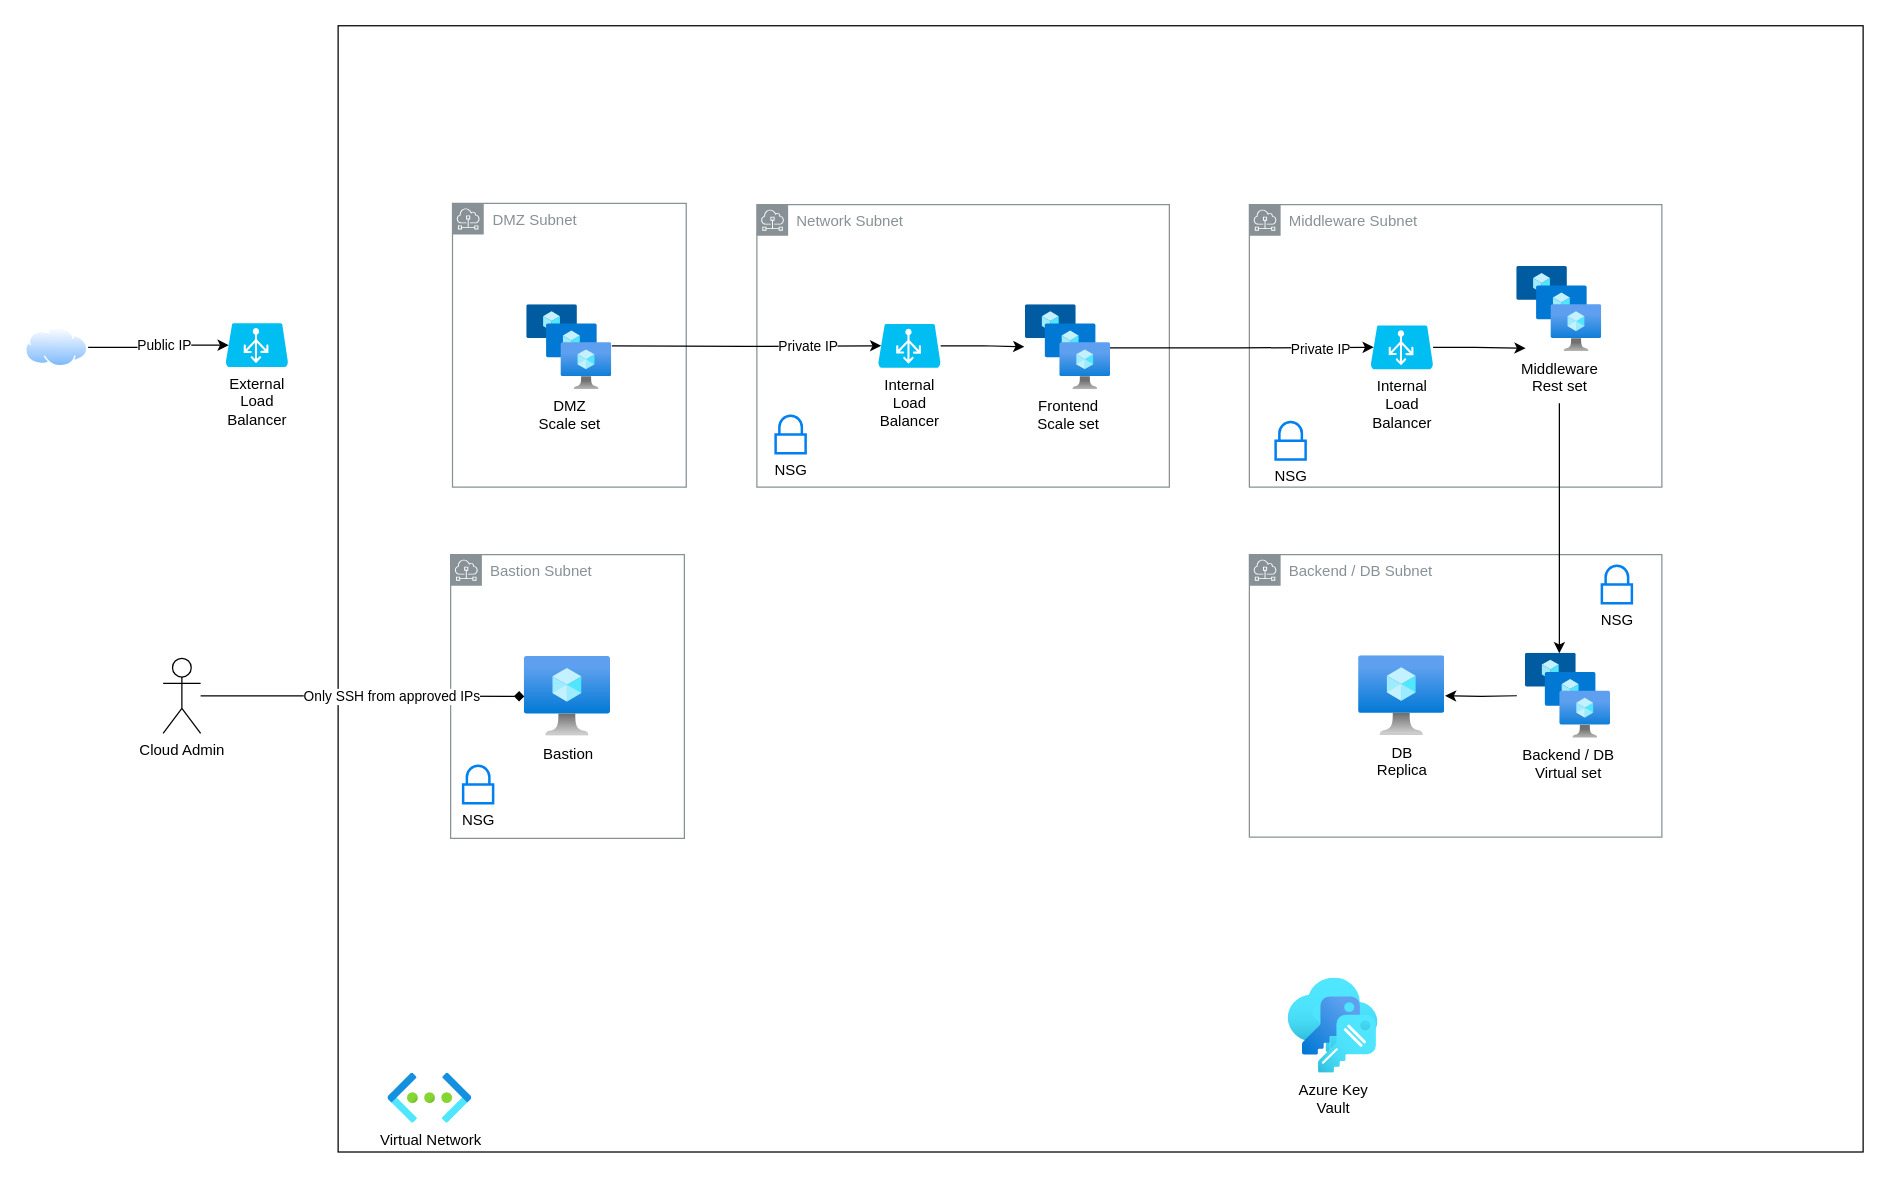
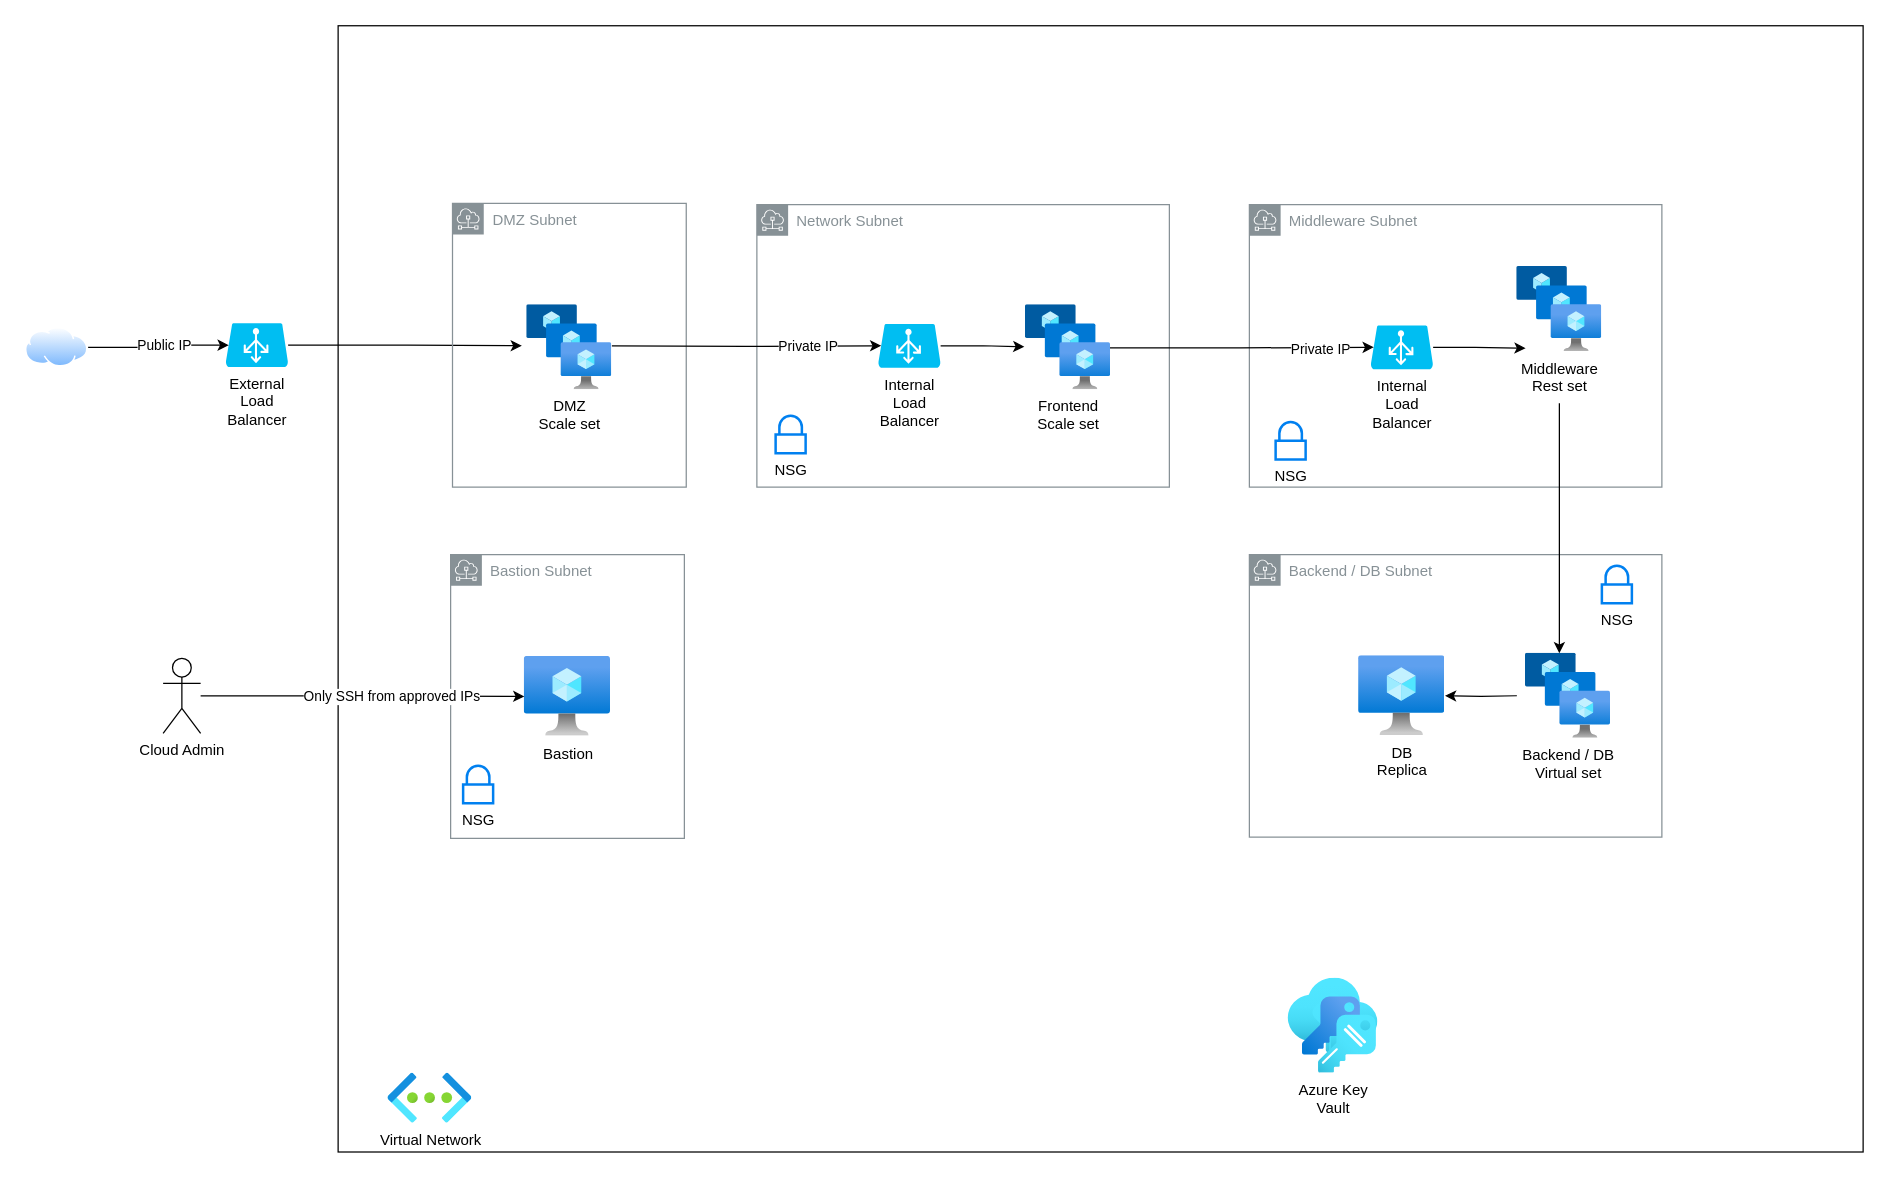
edge "External Load Balancer" -> "DMZ Scale set": added
edge "Cloud Admin" -> "Bastion": arrowhead diamond -> classic
